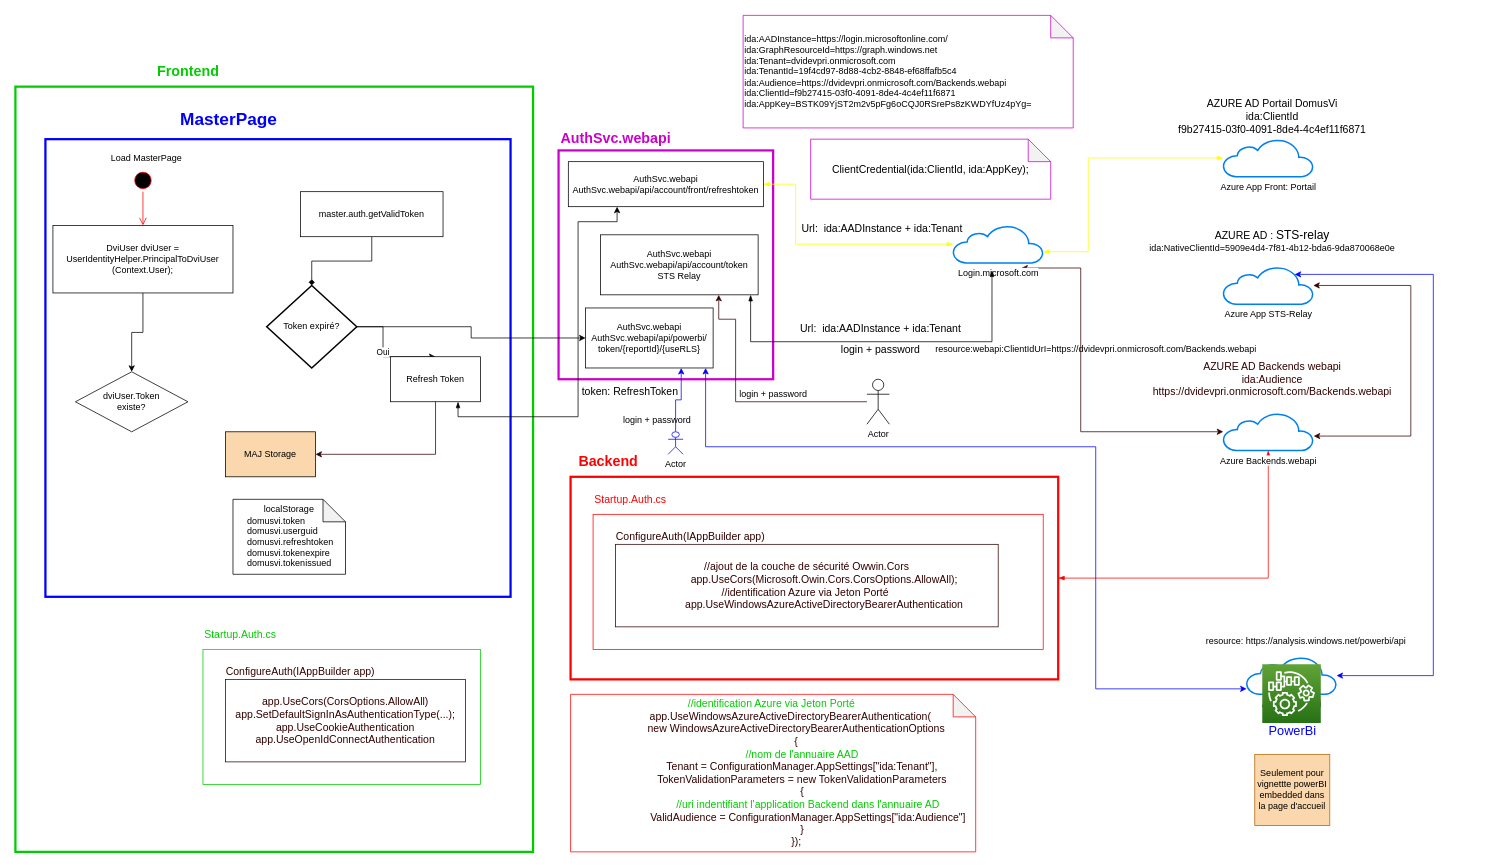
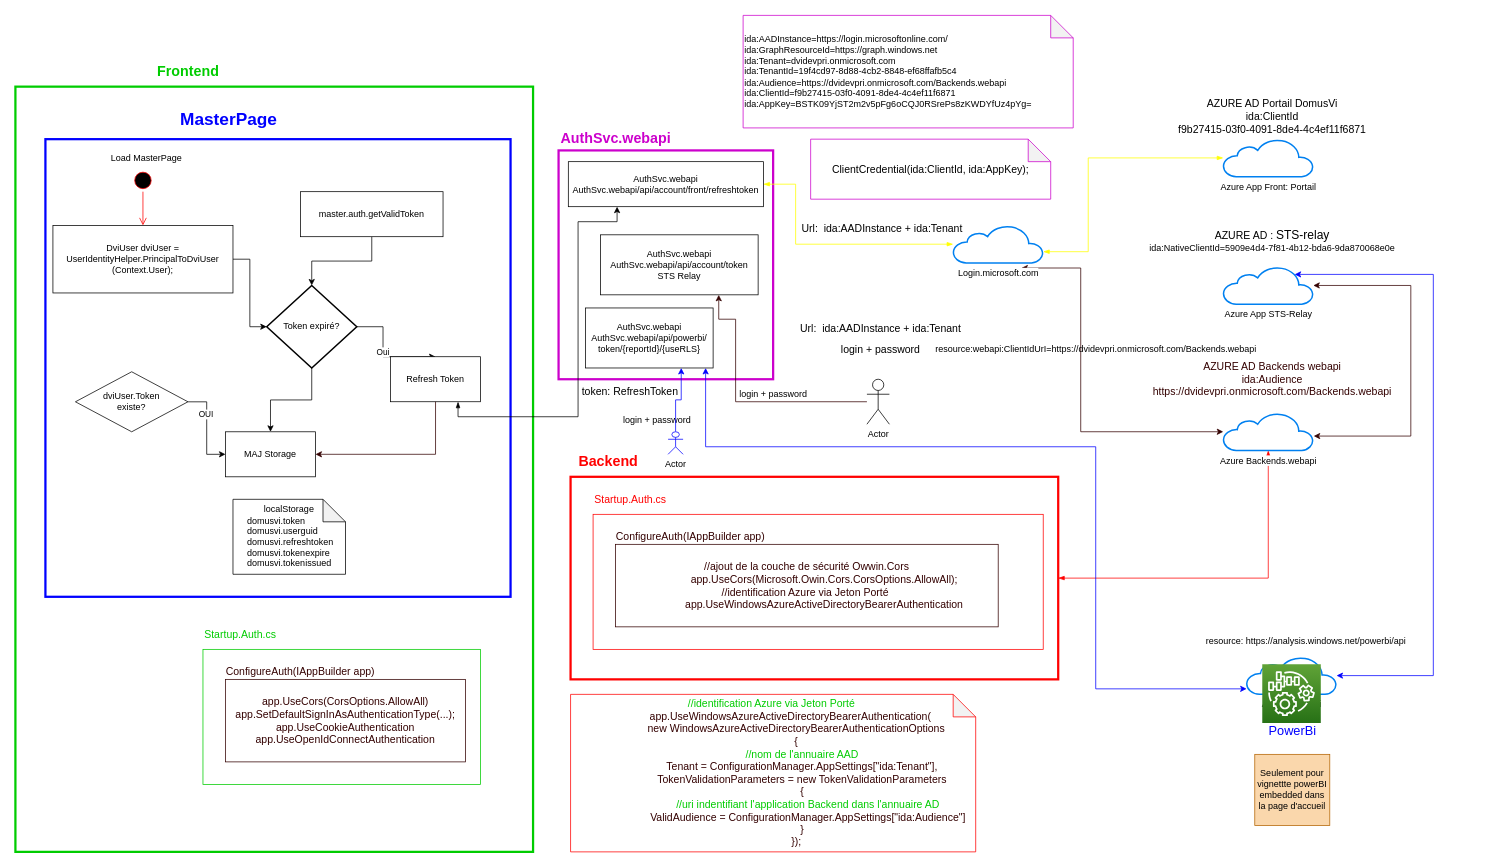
edge "master.auth.getValidToken" -> "Token expiré?": arrowhead diamond -> classic
edge "Token expiré?" -> "AuthSvc.webapi AuthSvc.webapi/api/powerbi/ token/{reportId}/{useRLS}": now "Token expiré?" -> "MAJ Storage"
edge "DviUser dviUser = UserIdentityHelper.PrincipalToDviUser (Context.User);" -> "dviUser.Token existe?": now "DviUser dviUser = UserIdentityHelper.PrincipalToDviUser (Context.User);" -> "Token expiré?"
edge "Login.microsoft.com" -- "AuthSvc.webapi AuthSvc.webapi/api/account/token STS Relay": removed
edge "dviUser.Token existe?" -> "MAJ Storage": added, label "OUI"
node "MAJ Storage": fillcolor #fad7ac -> #ffffff
